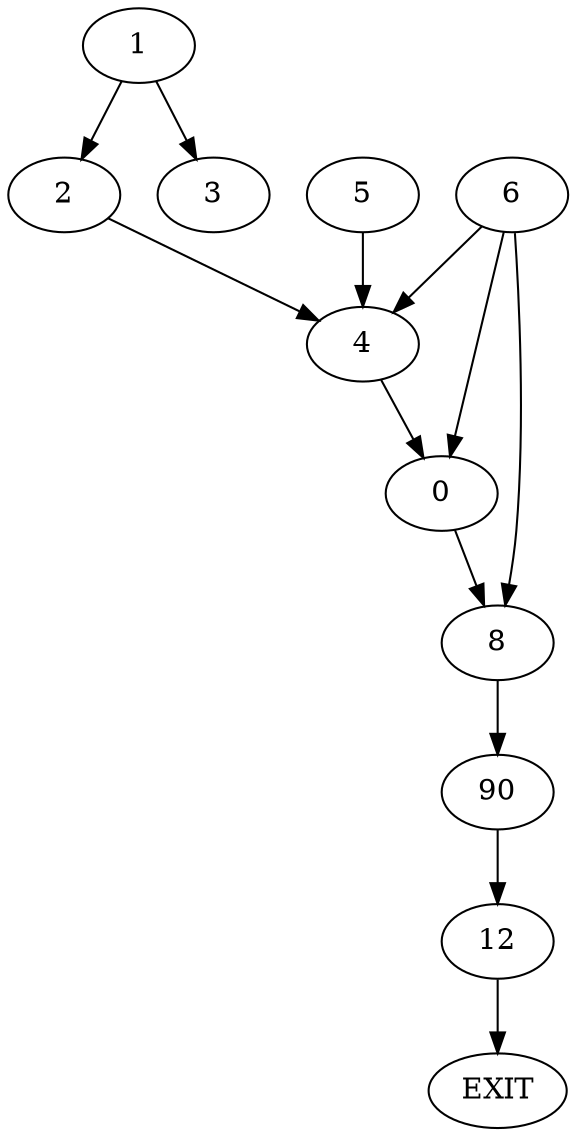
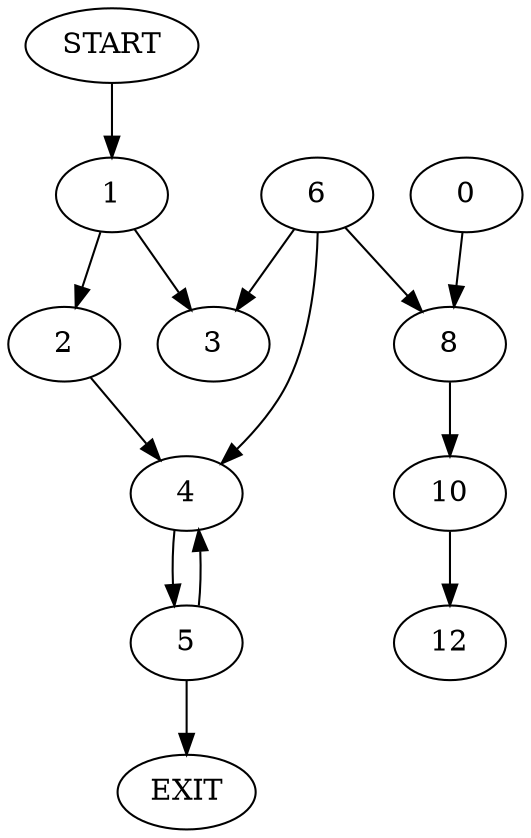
node "START": added
edge "6" -> "0": now "6" -> "3"
edge "4" -> "0": now "4" -> "5"
node "90": label "90" -> "10"
edge "12" -> "EXIT": now "5" -> "EXIT"
